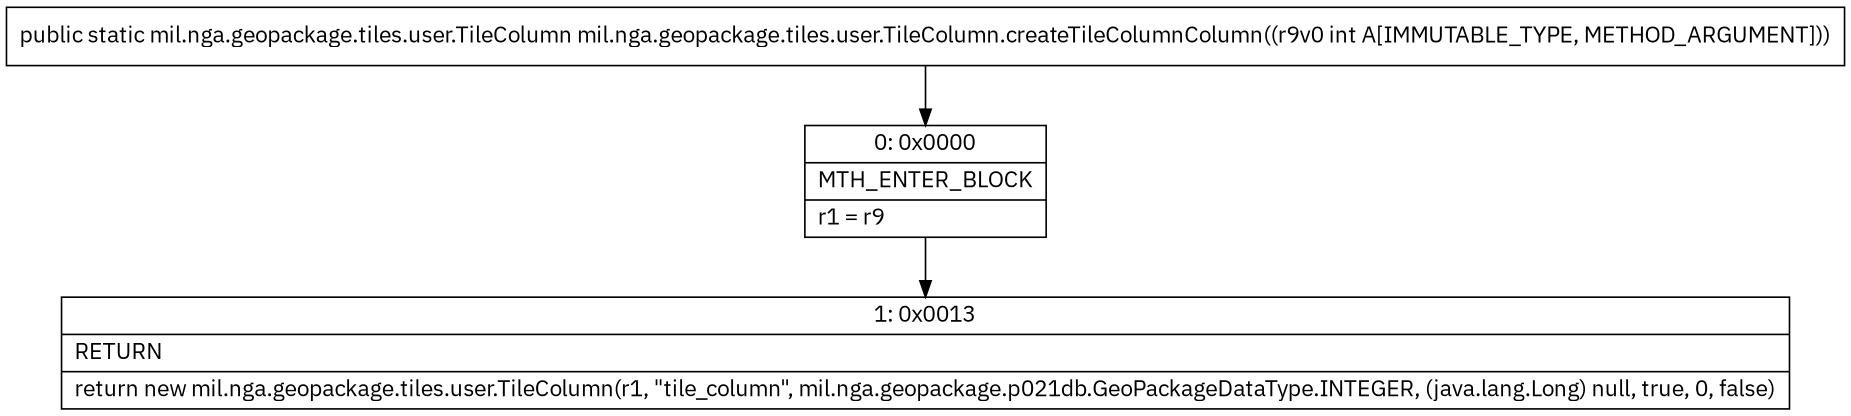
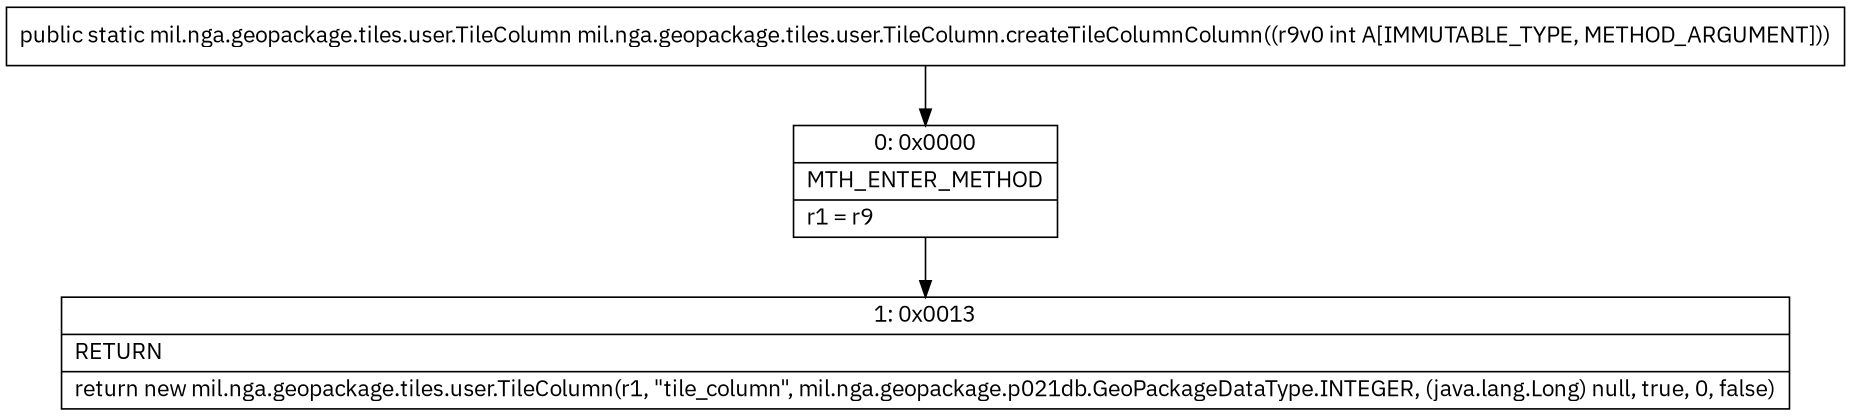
node "0: 0x0000": text "MTH_ENTER_BLOCK" -> "MTH_ENTER_METHOD"
